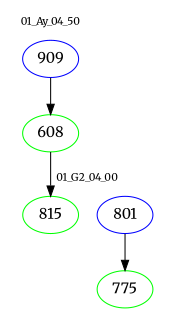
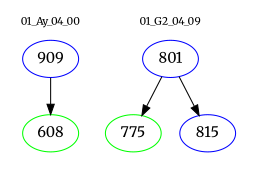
cluster "01_Ay_04_50": label "01_Ay_04_50" -> "01_Ay_04_00"
edge "608" -> "815": now "801" -> "815"
cluster "01_G2_04_00": label "01_G2_04_00" -> "01_G2_04_09"
node "815": color green -> blue
